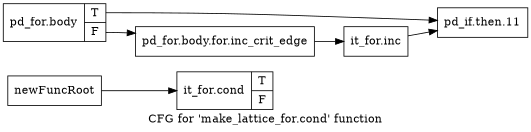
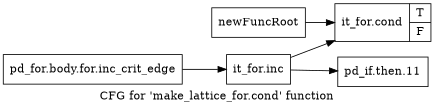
node "pd_for.body": removed
edge "it_for.inc" -> "it_for.cond": added
